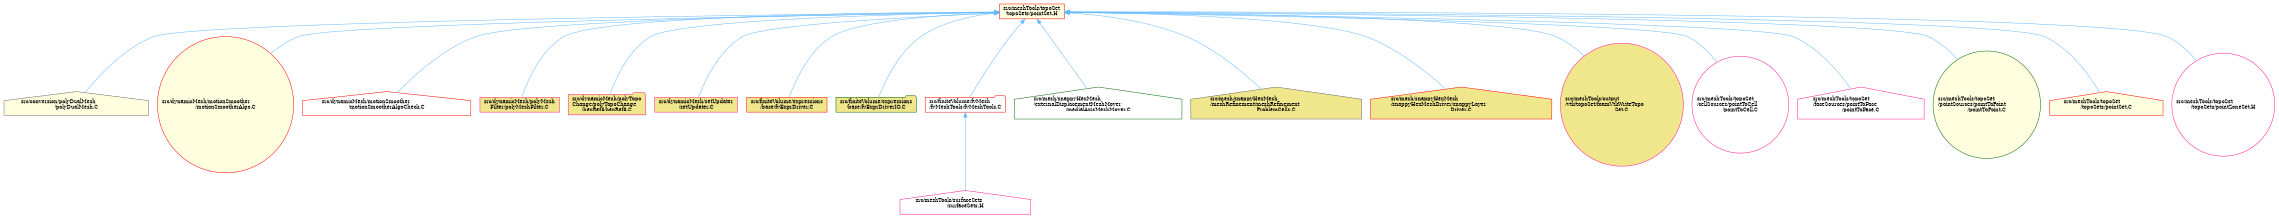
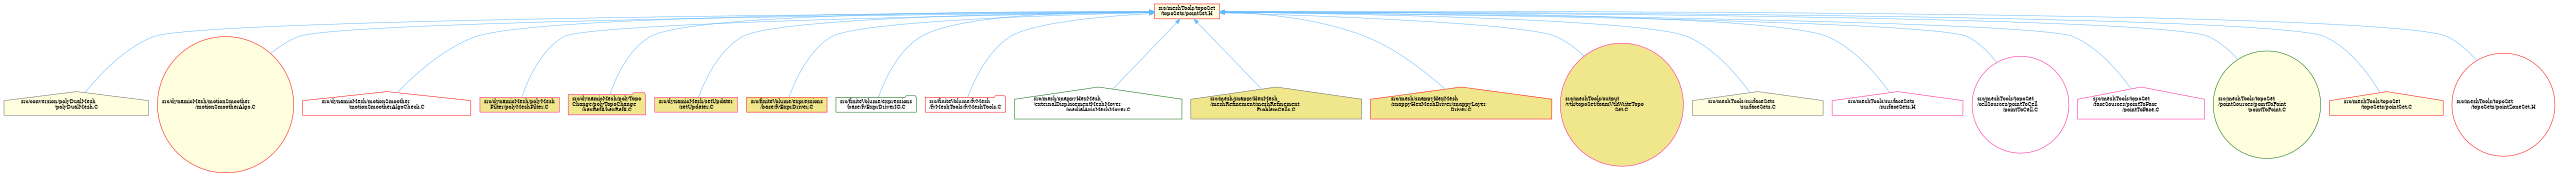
node "src/finiteVolume/expressions /base/fvExprDriverIO.C": fillcolor khaki -> white
node "src/meshTools/surfaceSets /surfaceSets.C": added
node "src/meshTools/topoSet /topoSets/pointZoneSet.H": color deeppink -> red
edge "src/meshTools/surfaceSets /surfaceSets.H" -> "src/finiteVolume/fvMesh /fvMeshTools/fvMeshTools.C": now "src/meshTools/surfaceSets /surfaceSets.H" -> "src/meshTools/topoSet /topoSets/pointSet.H"
